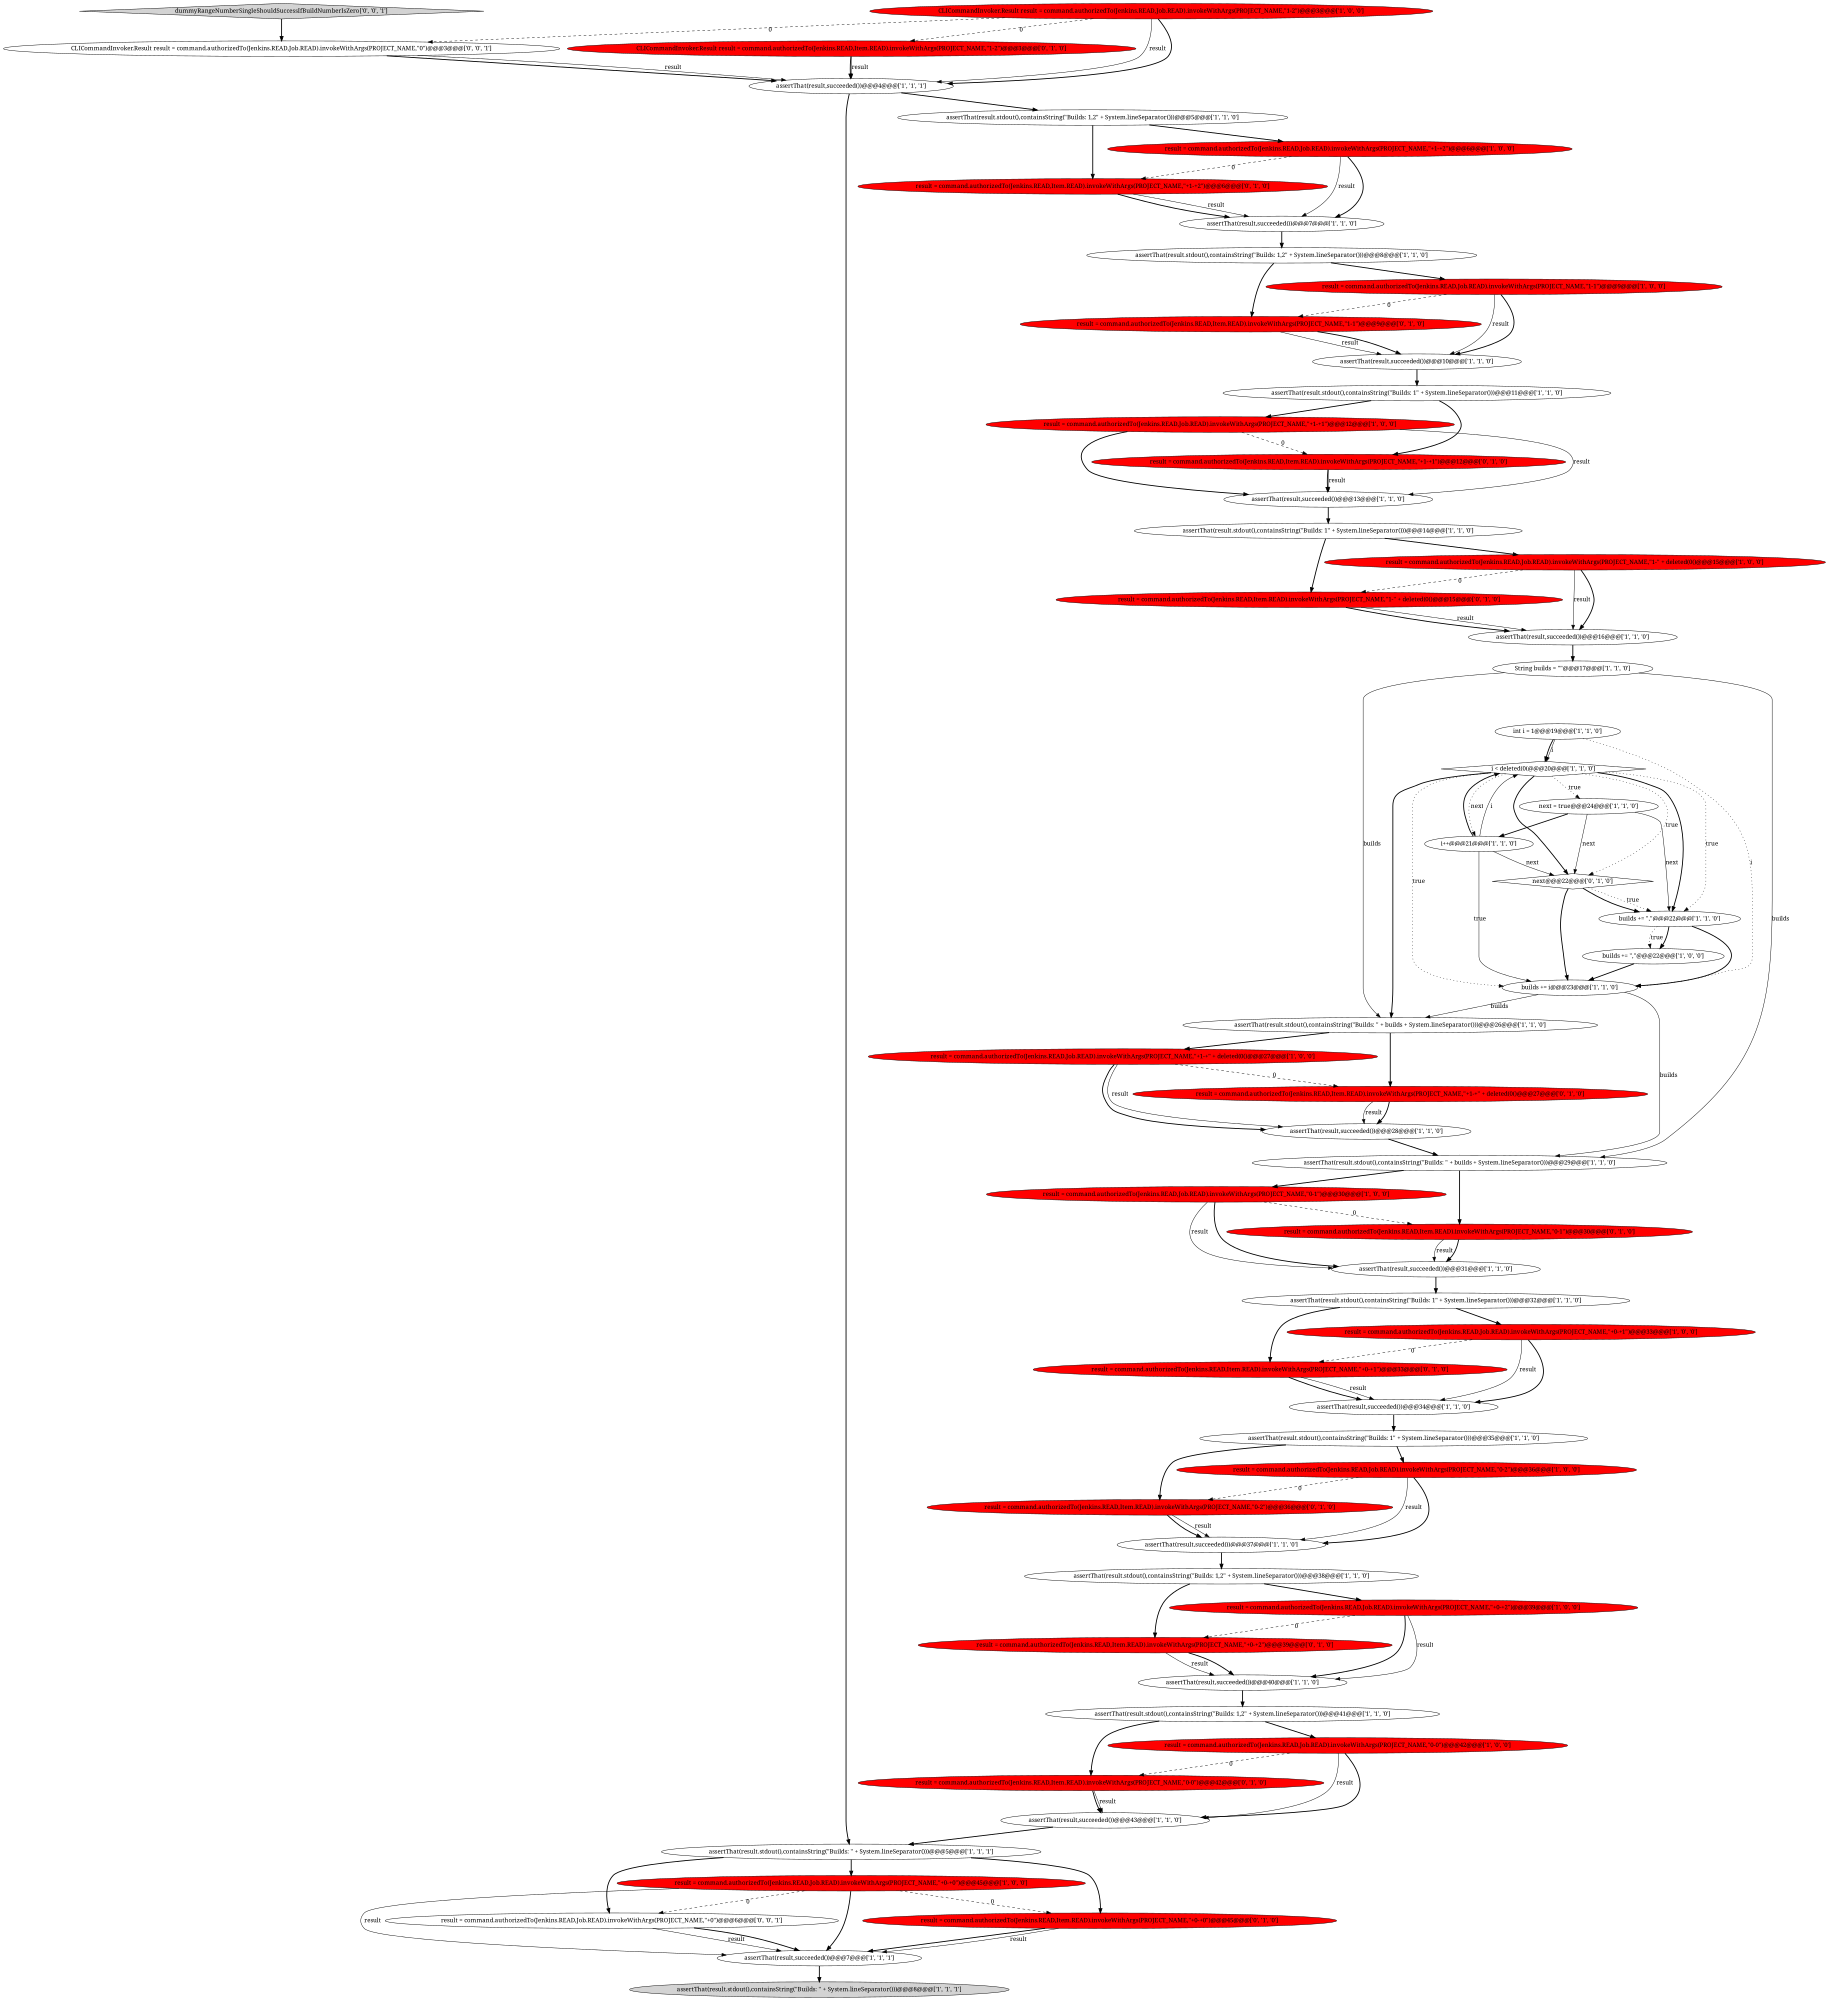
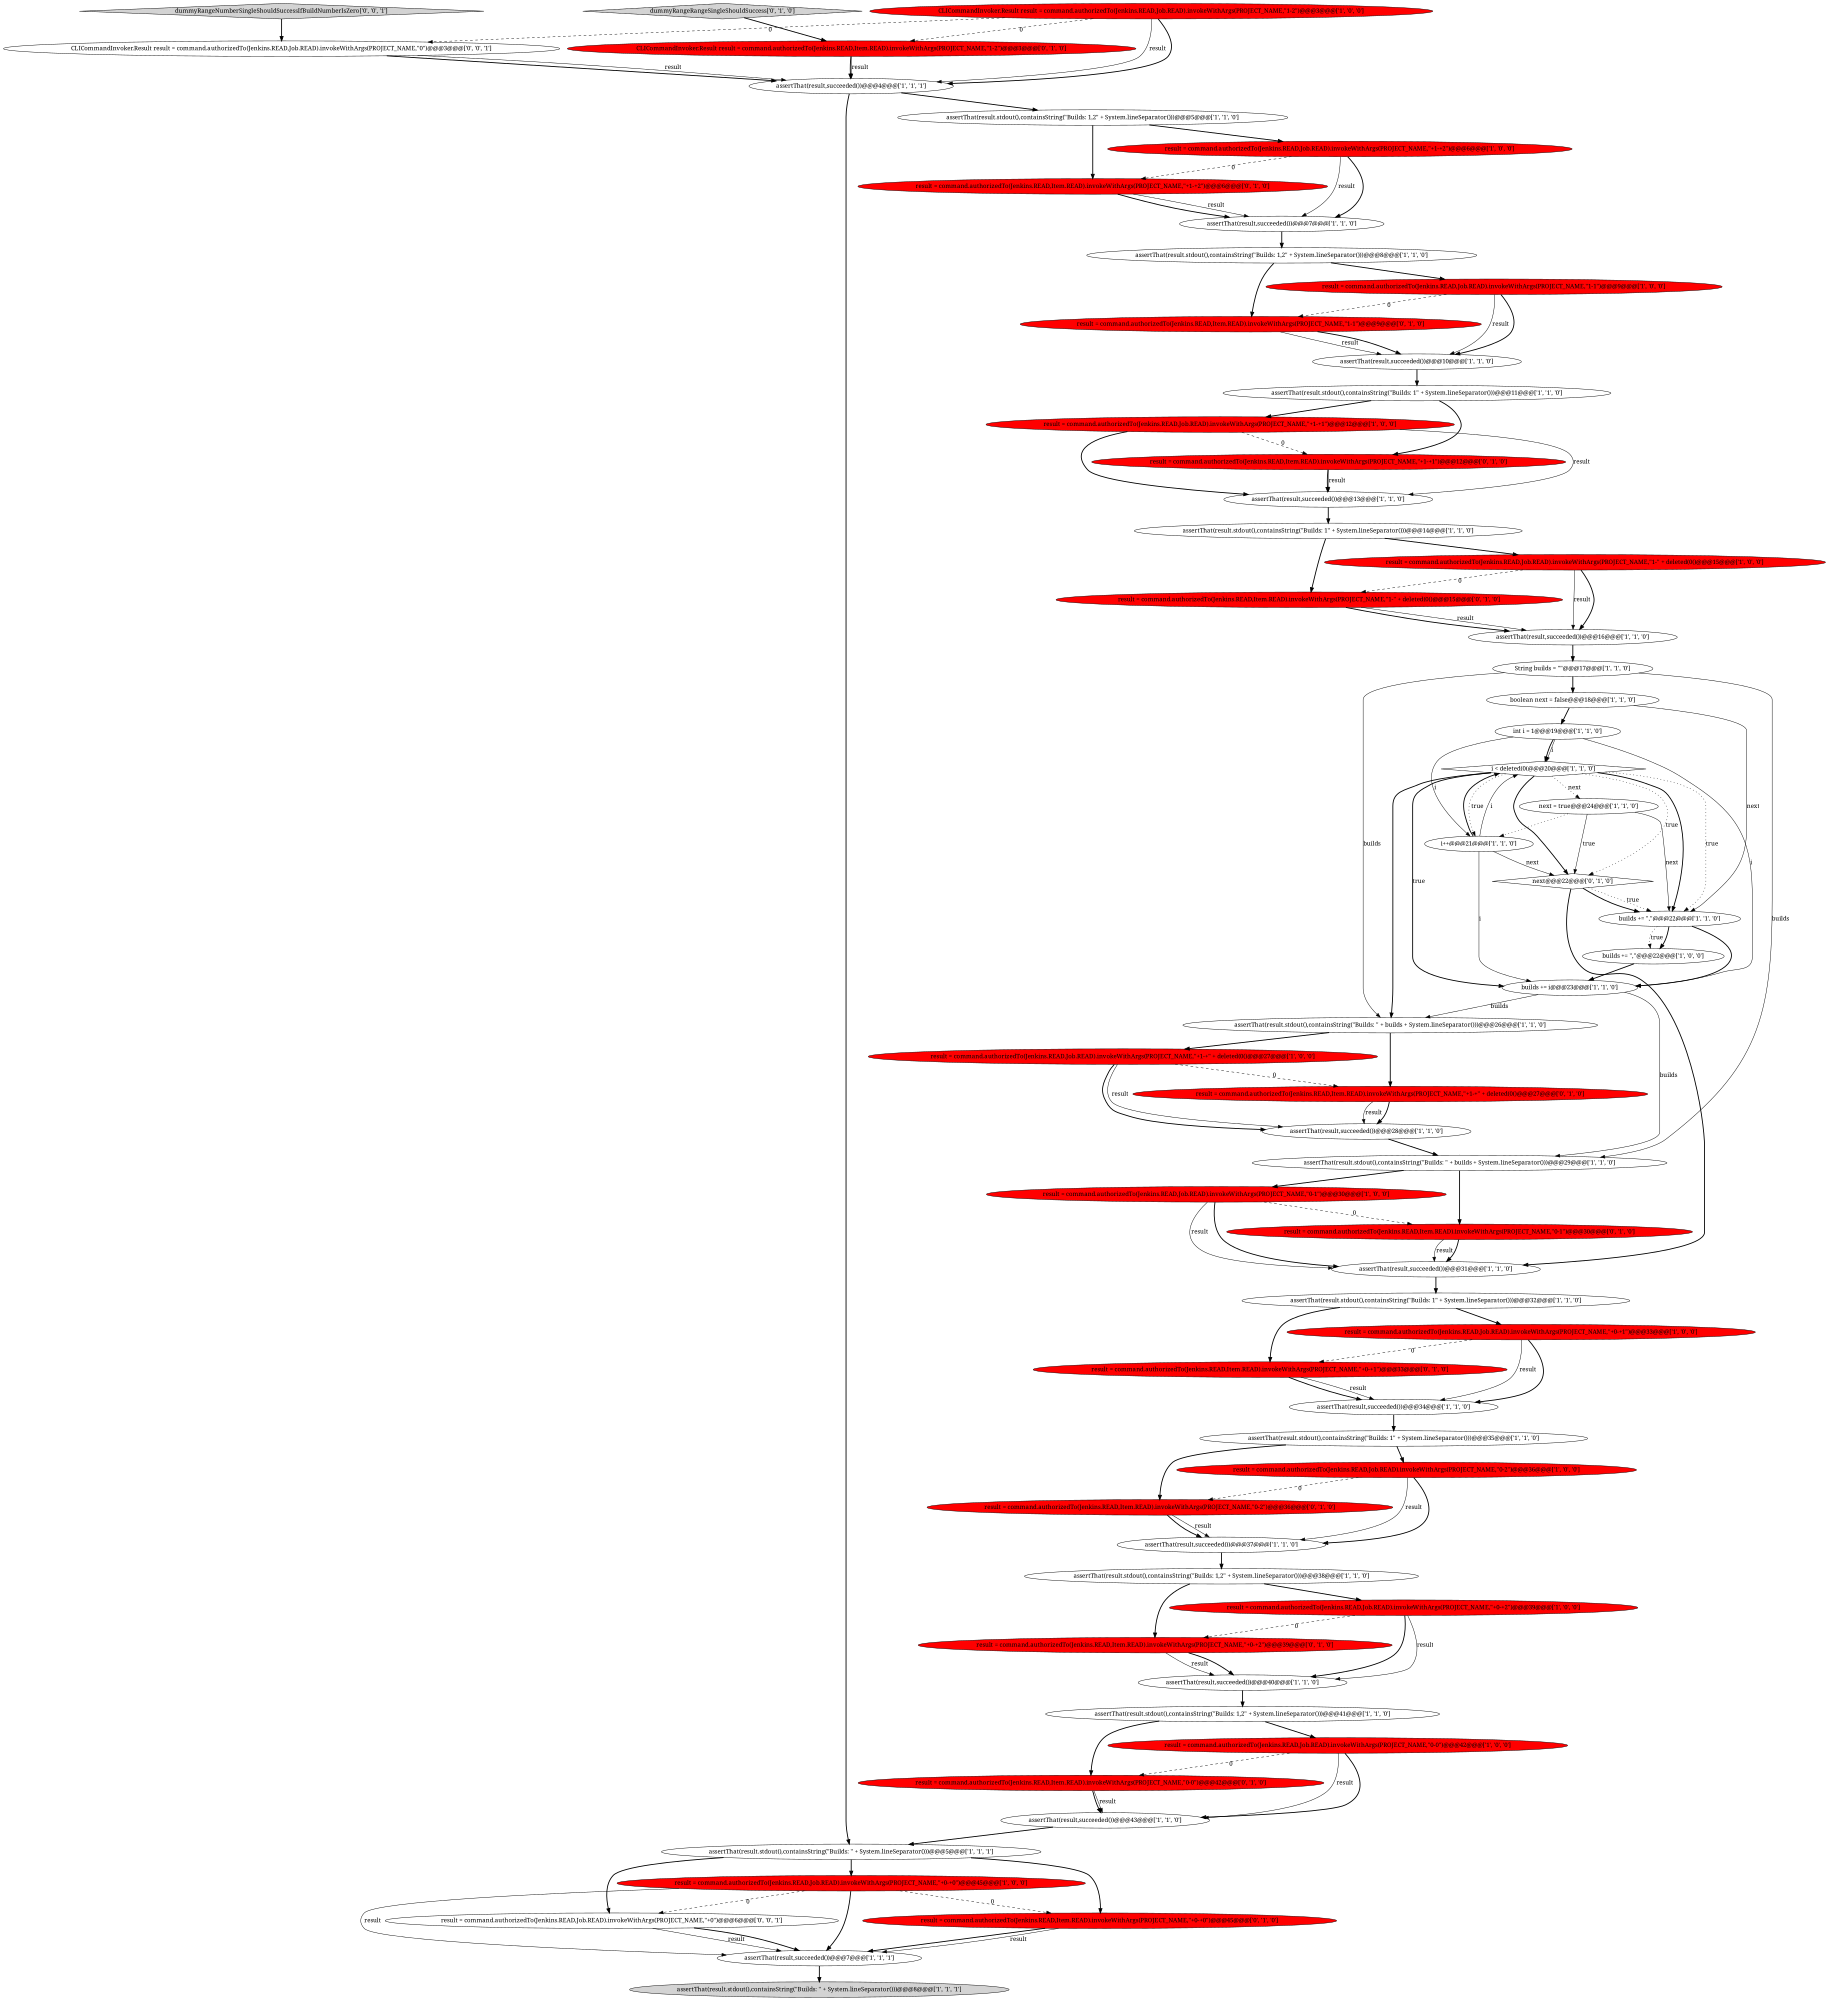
node "dummyRangeRangeSingleShouldSuccess['0', '1', '0']": added
node "boolean next = false@@@18@@@['1', '1', '0']": added
edge "int i = 1@@@19@@@['1', '1', '0']" -> "i++@@@21@@@['1', '1', '0']": added, label "i"
edge "i < deleted(0(@@@20@@@['1', '1', '0']" -> "next = true@@@24@@@['1', '1', '0']": label "true" -> "next"
edge "i < deleted(0(@@@20@@@['1', '1', '0']" -> "i++@@@21@@@['1', '1', '0']": label "next" -> "true"
edge "next = true@@@24@@@['1', '1', '0']" -> "i++@@@21@@@['1', '1', '0']": style bold -> dotted
edge "next = true@@@24@@@['1', '1', '0']" -> "next@@@22@@@['0', '1', '0']": label "next" -> "true"
edge "int i = 1@@@19@@@['1', '1', '0']" -> "builds += i@@@23@@@['1', '1', '0']": style dotted -> solid
edge "i < deleted(0(@@@20@@@['1', '1', '0']" -> "builds += i@@@23@@@['1', '1', '0']": style dotted -> bold
edge "i++@@@21@@@['1', '1', '0']" -> "builds += i@@@23@@@['1', '1', '0']": label "true" -> "i"
edge "next@@@22@@@['0', '1', '0']" -> "builds += i@@@23@@@['1', '1', '0']": now "next@@@22@@@['0', '1', '0']" -> "assertThat(result,succeeded())@@@31@@@['1', '1', '0']"
